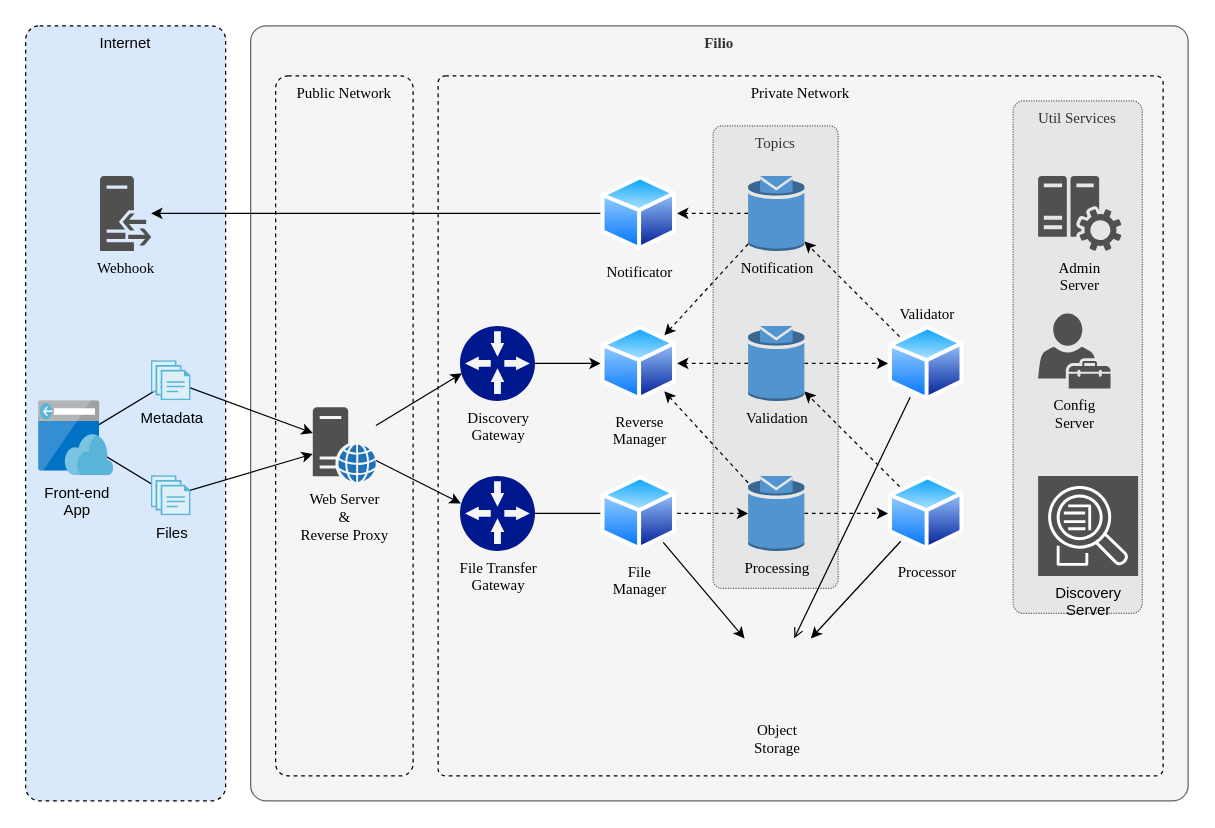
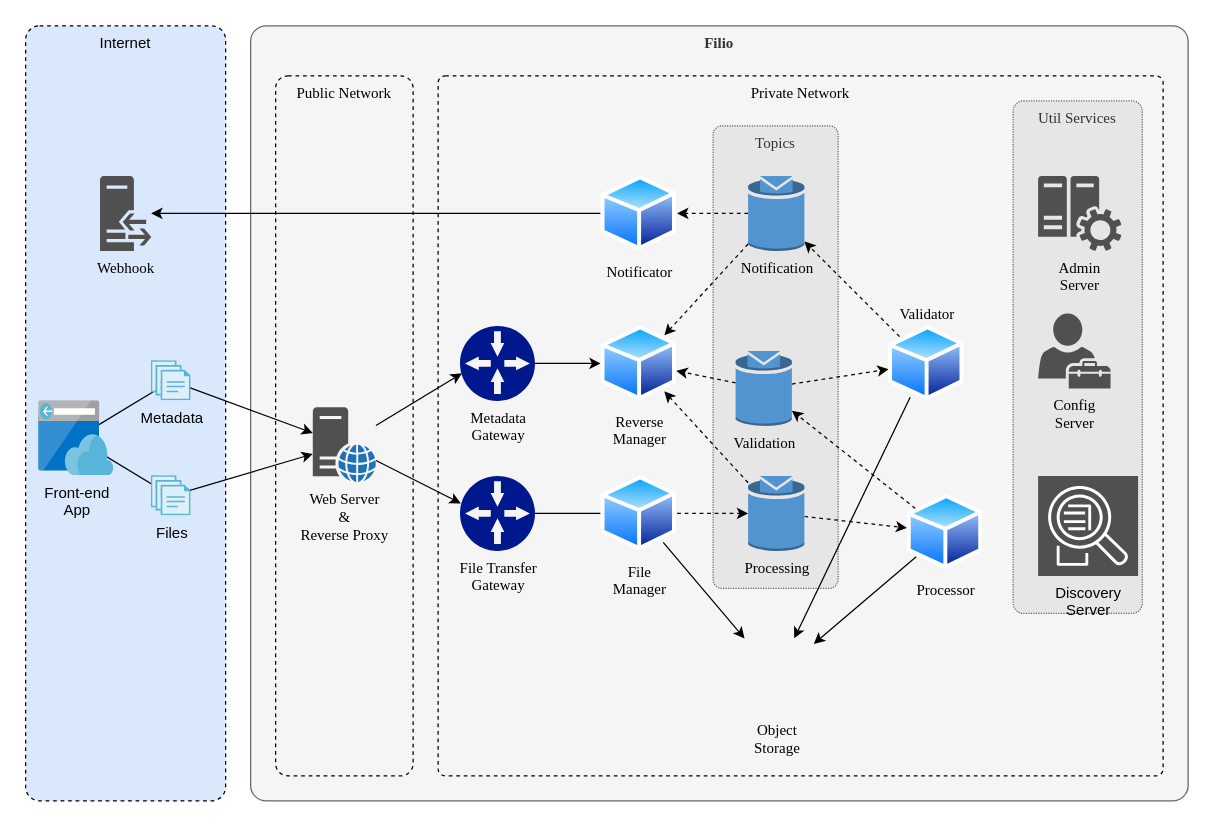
node "Validation": moved (776, 363) -> (764, 388)
node "Discovery Gateway": label "Discovery Gateway" -> "Metadata Gateway"
node "Processor": moved (926, 513) -> (945, 532)
edge "Validator" -> "Object Storage": arrowhead open -> classic
